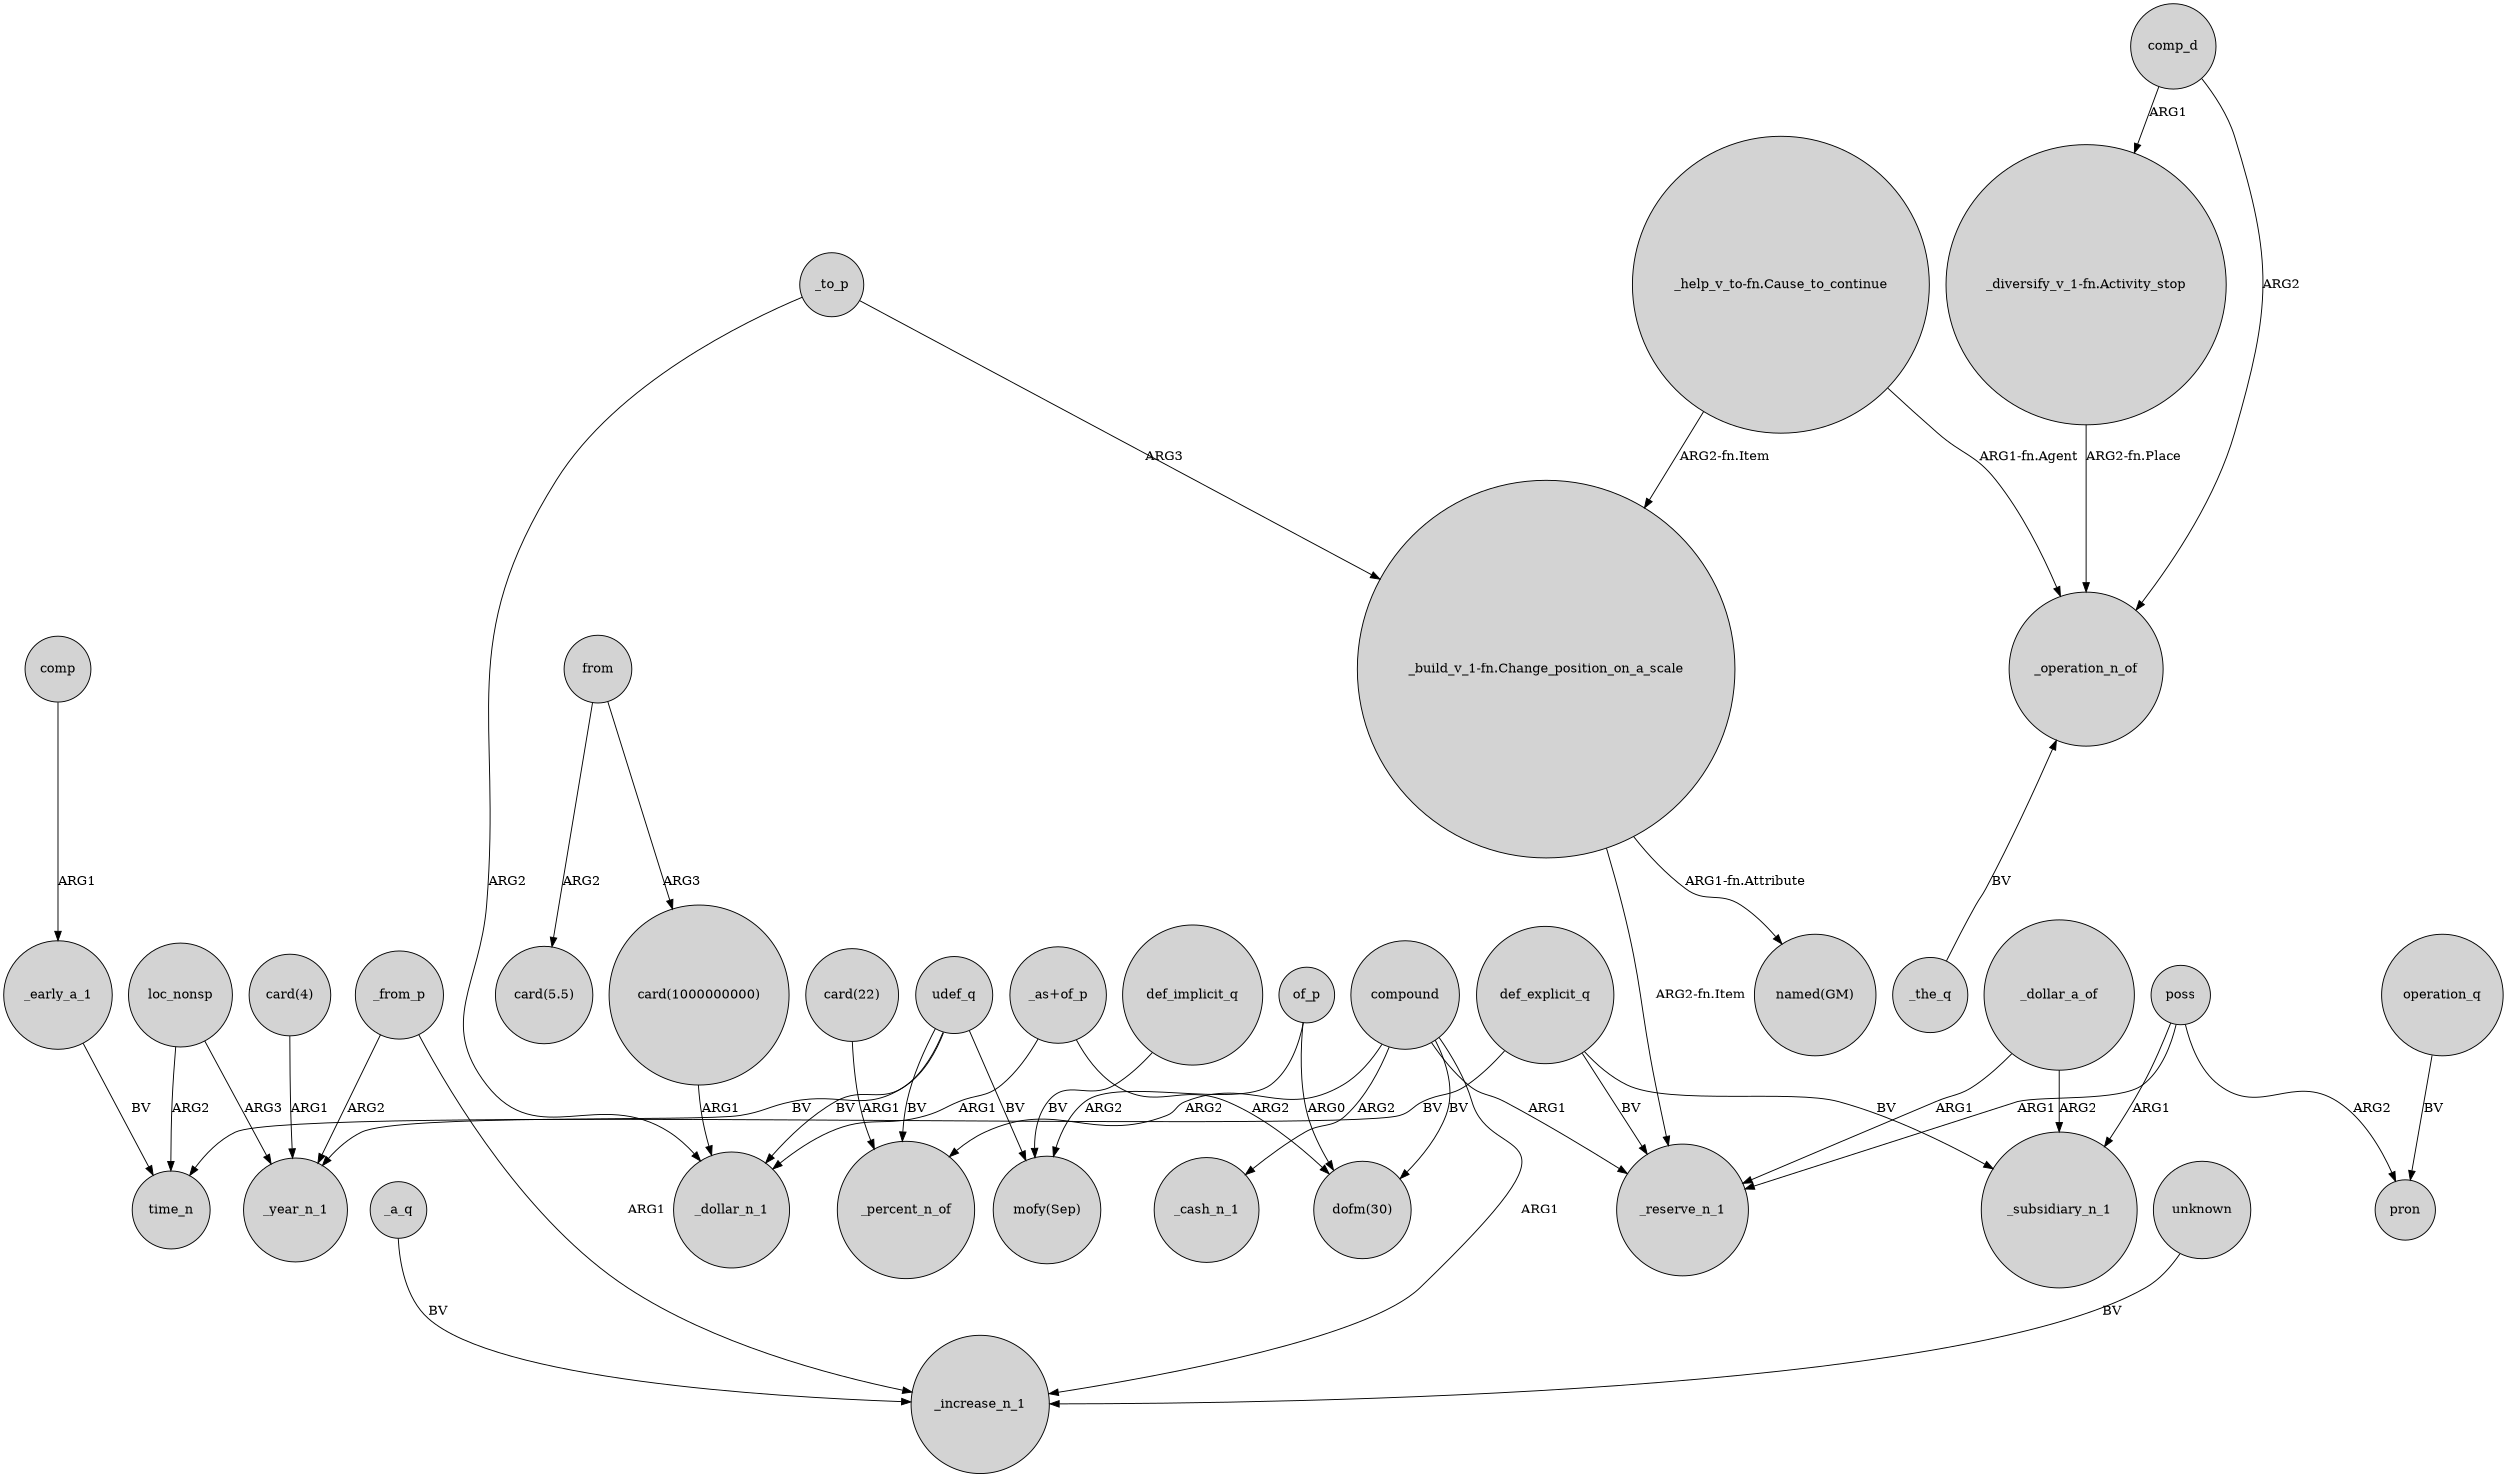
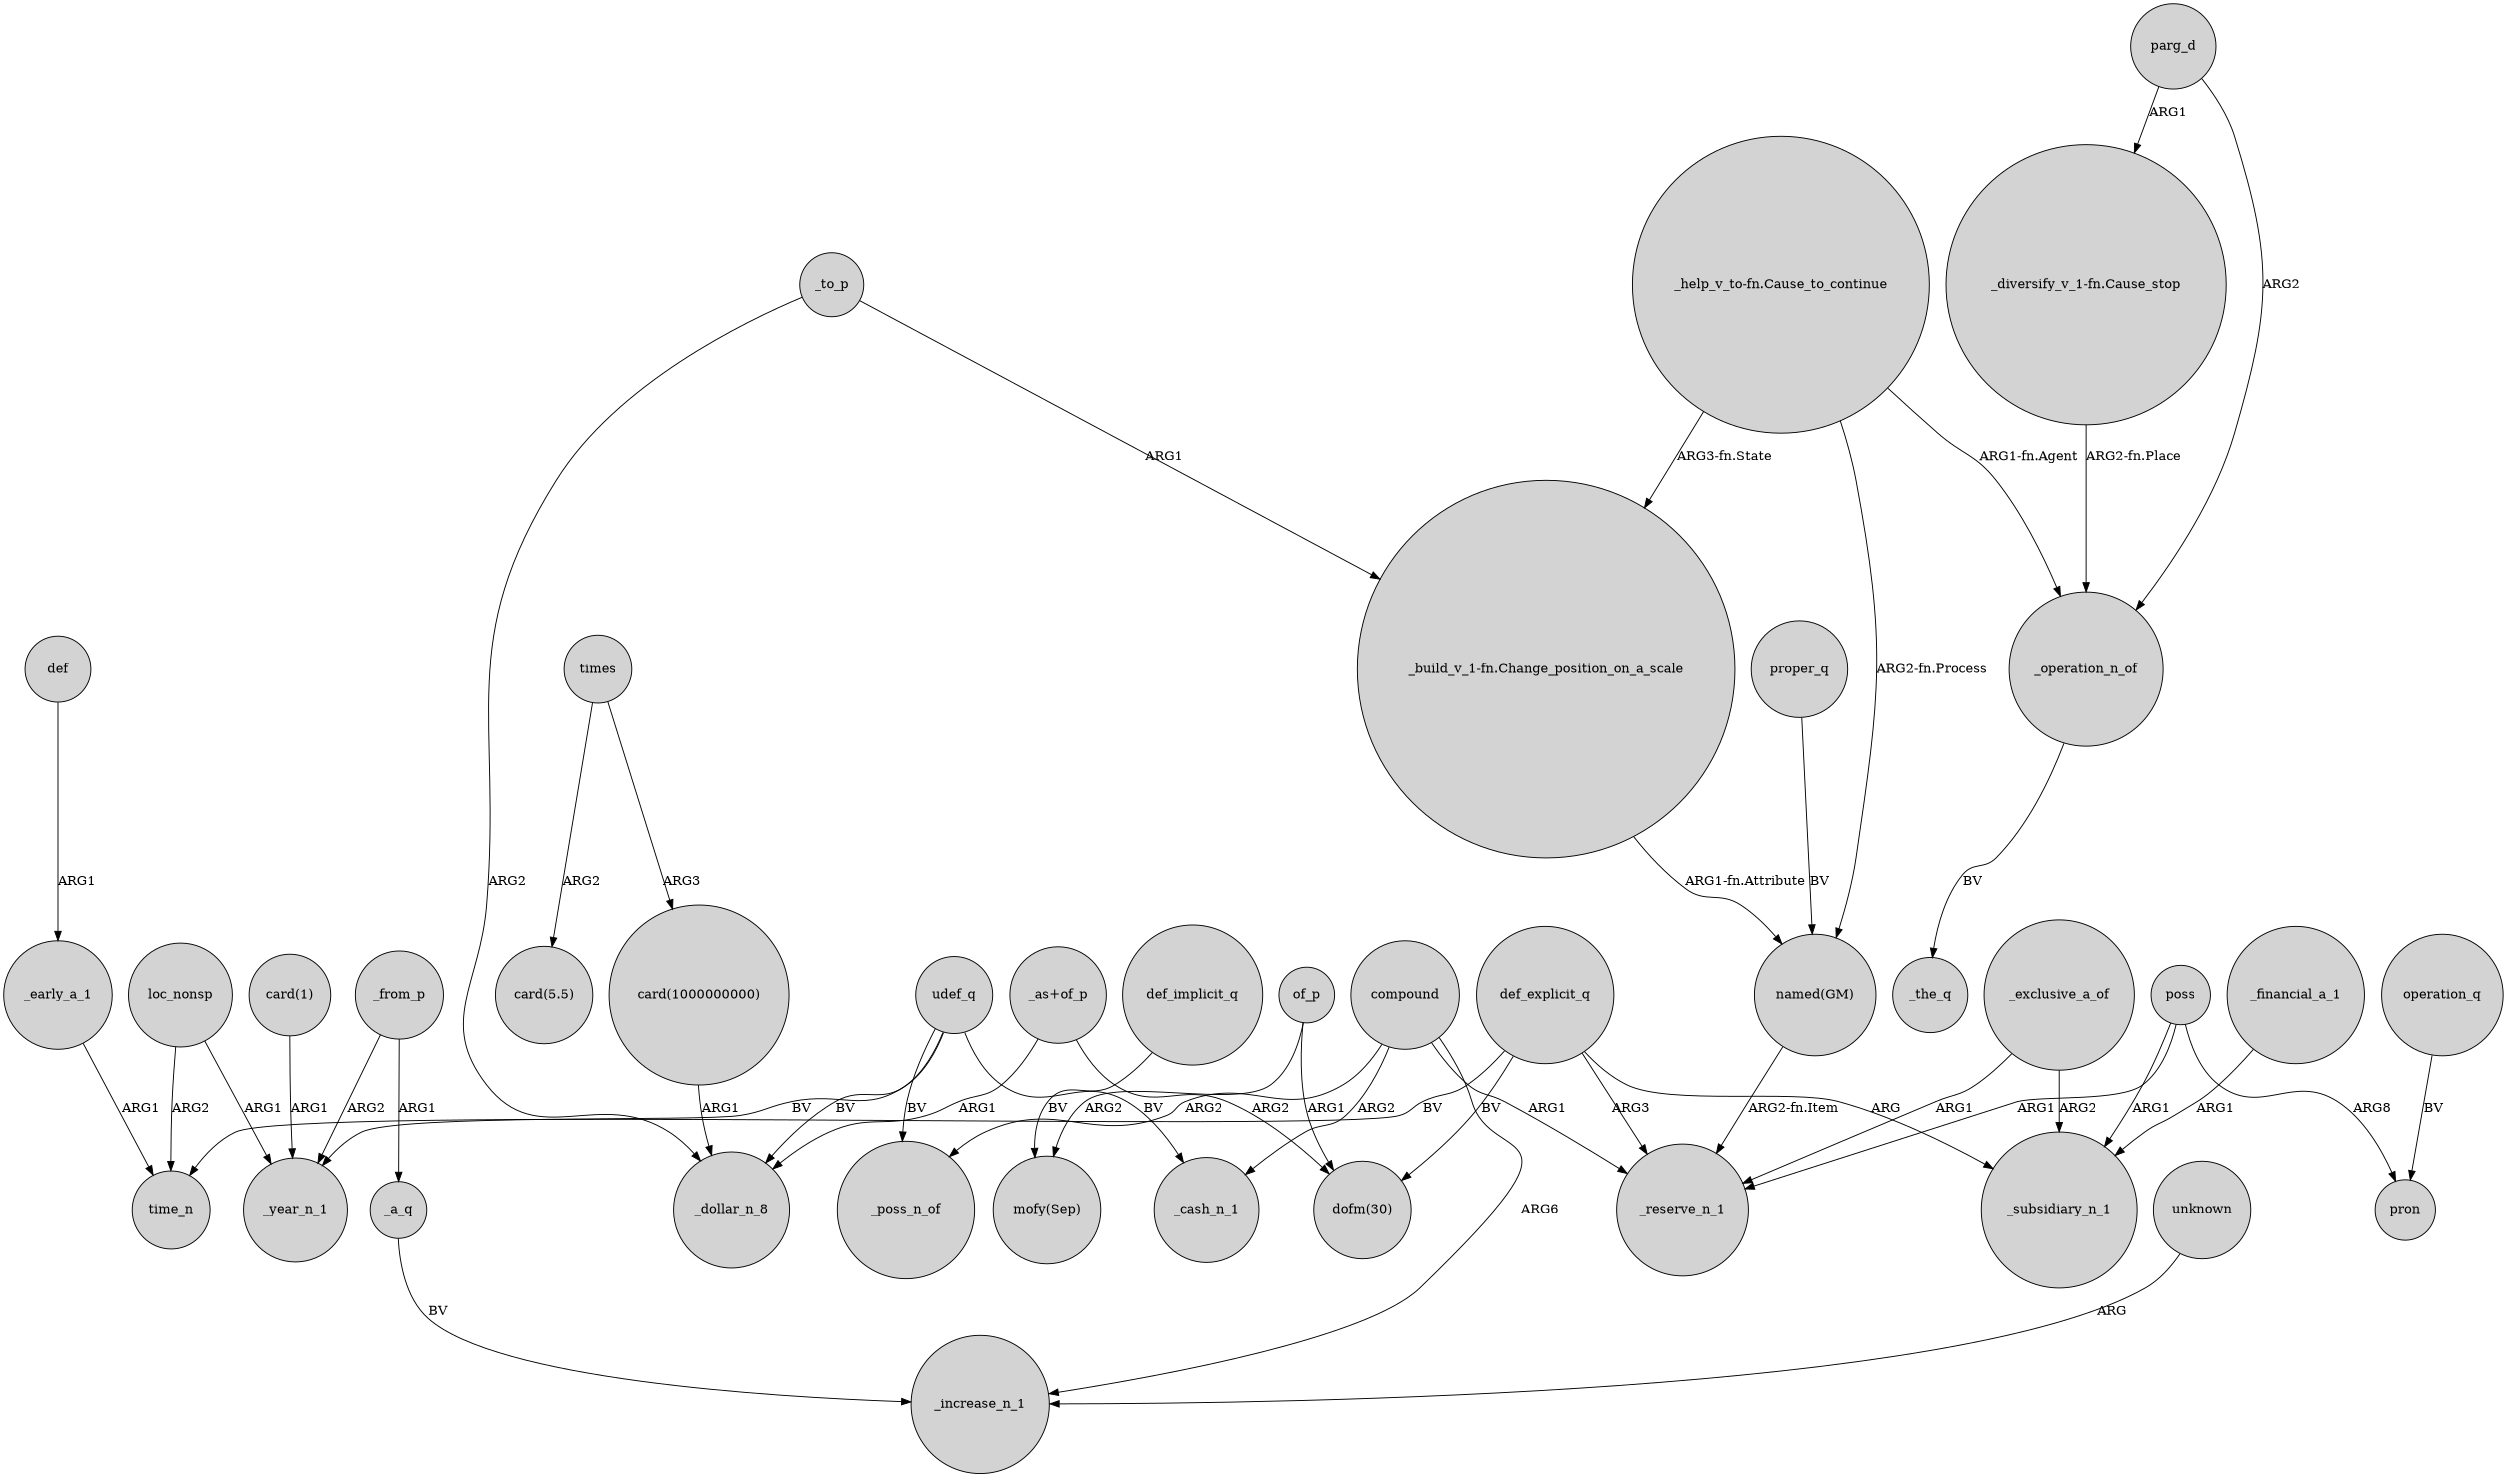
node "comp_d": label "comp_d" -> "parg_d"
node "_diversify_v_1-fn.Activity_stop": label "_diversify_v_1-fn.Activity_stop" -> "_diversify_v_1-fn.Cause_stop"
edge "_to_p" -> "_build_v_1-fn.Change_position_on_a_scale": label "ARG3" -> "ARG1"
edge "_help_v_to-fn.Cause_to_continue" -> "_build_v_1-fn.Change_position_on_a_scale": label "ARG2-fn.Item" -> "ARG3-fn.State"
node "comp": label "comp" -> "def"
node "from": label "from" -> "times"
node "proper_q": added
edge "_help_v_to-fn.Cause_to_continue" -> "named(GM)": added, label "ARG2-fn.Process"
edge "_the_q" -> "_operation_n_of": reversed
edge "_build_v_1-fn.Change_position_on_a_scale" -> "_reserve_n_1": now "named(GM)" -> "_reserve_n_1"
node "card(4)": label "card(4)" -> "card(1)"
node "card(22)": removed
node "_dollar_a_of": label "_dollar_a_of" -> "_exclusive_a_of"
node "_financial_a_1": added
edge "udef_q" -> "mofy(Sep)": now "udef_q" -> "_cash_n_1"
edge "_early_a_1" -> "time_n": label "BV" -> "ARG1"
edge "loc_nonsp" -> "_year_n_1": label "ARG3" -> "ARG1"
edge "of_p" -> "dofm(30)": label "ARG0" -> "ARG1"
edge "def_explicit_q" -> "_reserve_n_1": label "BV" -> "ARG3"
edge "def_explicit_q" -> "_subsidiary_n_1": label "BV" -> "ARG"
edge "poss" -> "pron": label "ARG2" -> "ARG8"
edge "compound" -> "dofm(30)": now "def_explicit_q" -> "dofm(30)"
node "_dollar_n_1": label "_dollar_n_1" -> "_dollar_n_8"
node "_percent_n_of": label "_percent_n_of" -> "_poss_n_of"
edge "compound" -> "_increase_n_1": label "ARG1" -> "ARG6"
edge "_from_p" -> "_increase_n_1": now "_from_p" -> "_a_q"
edge "unknown" -> "_increase_n_1": label "BV" -> "ARG"
